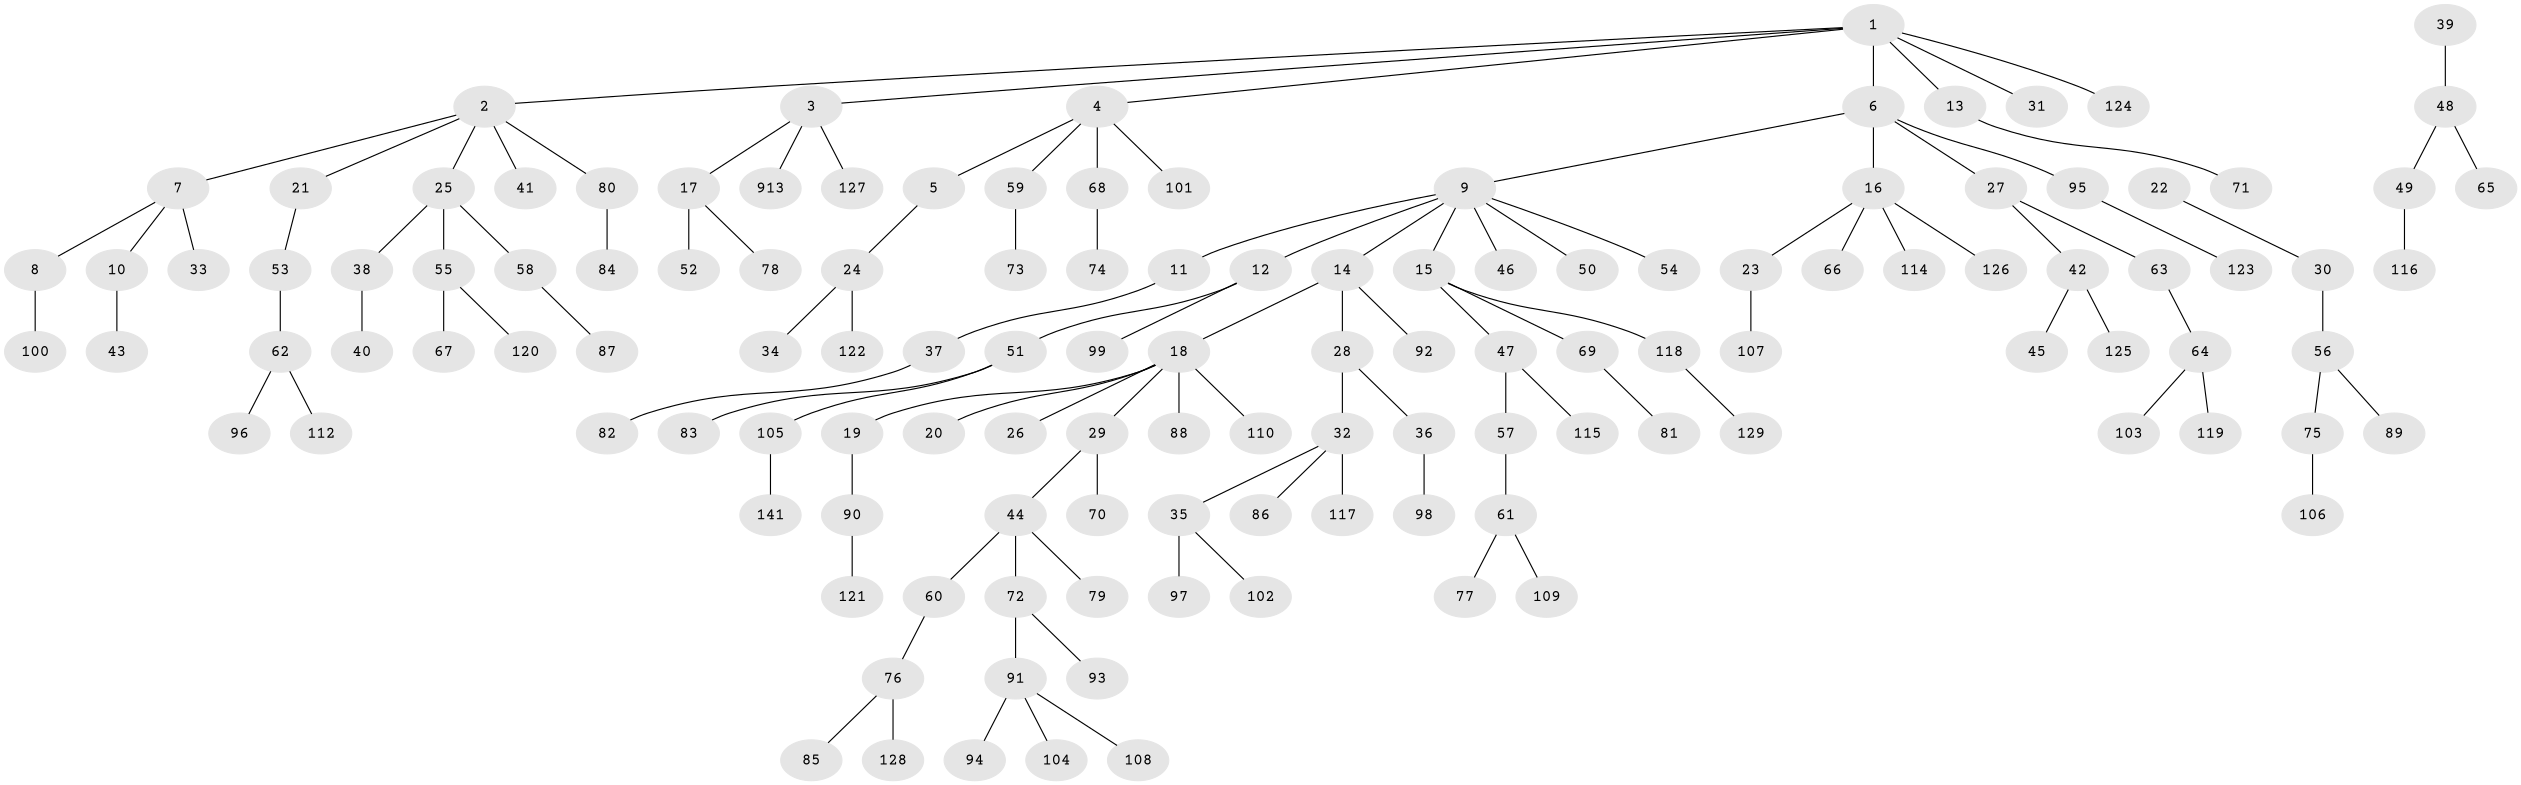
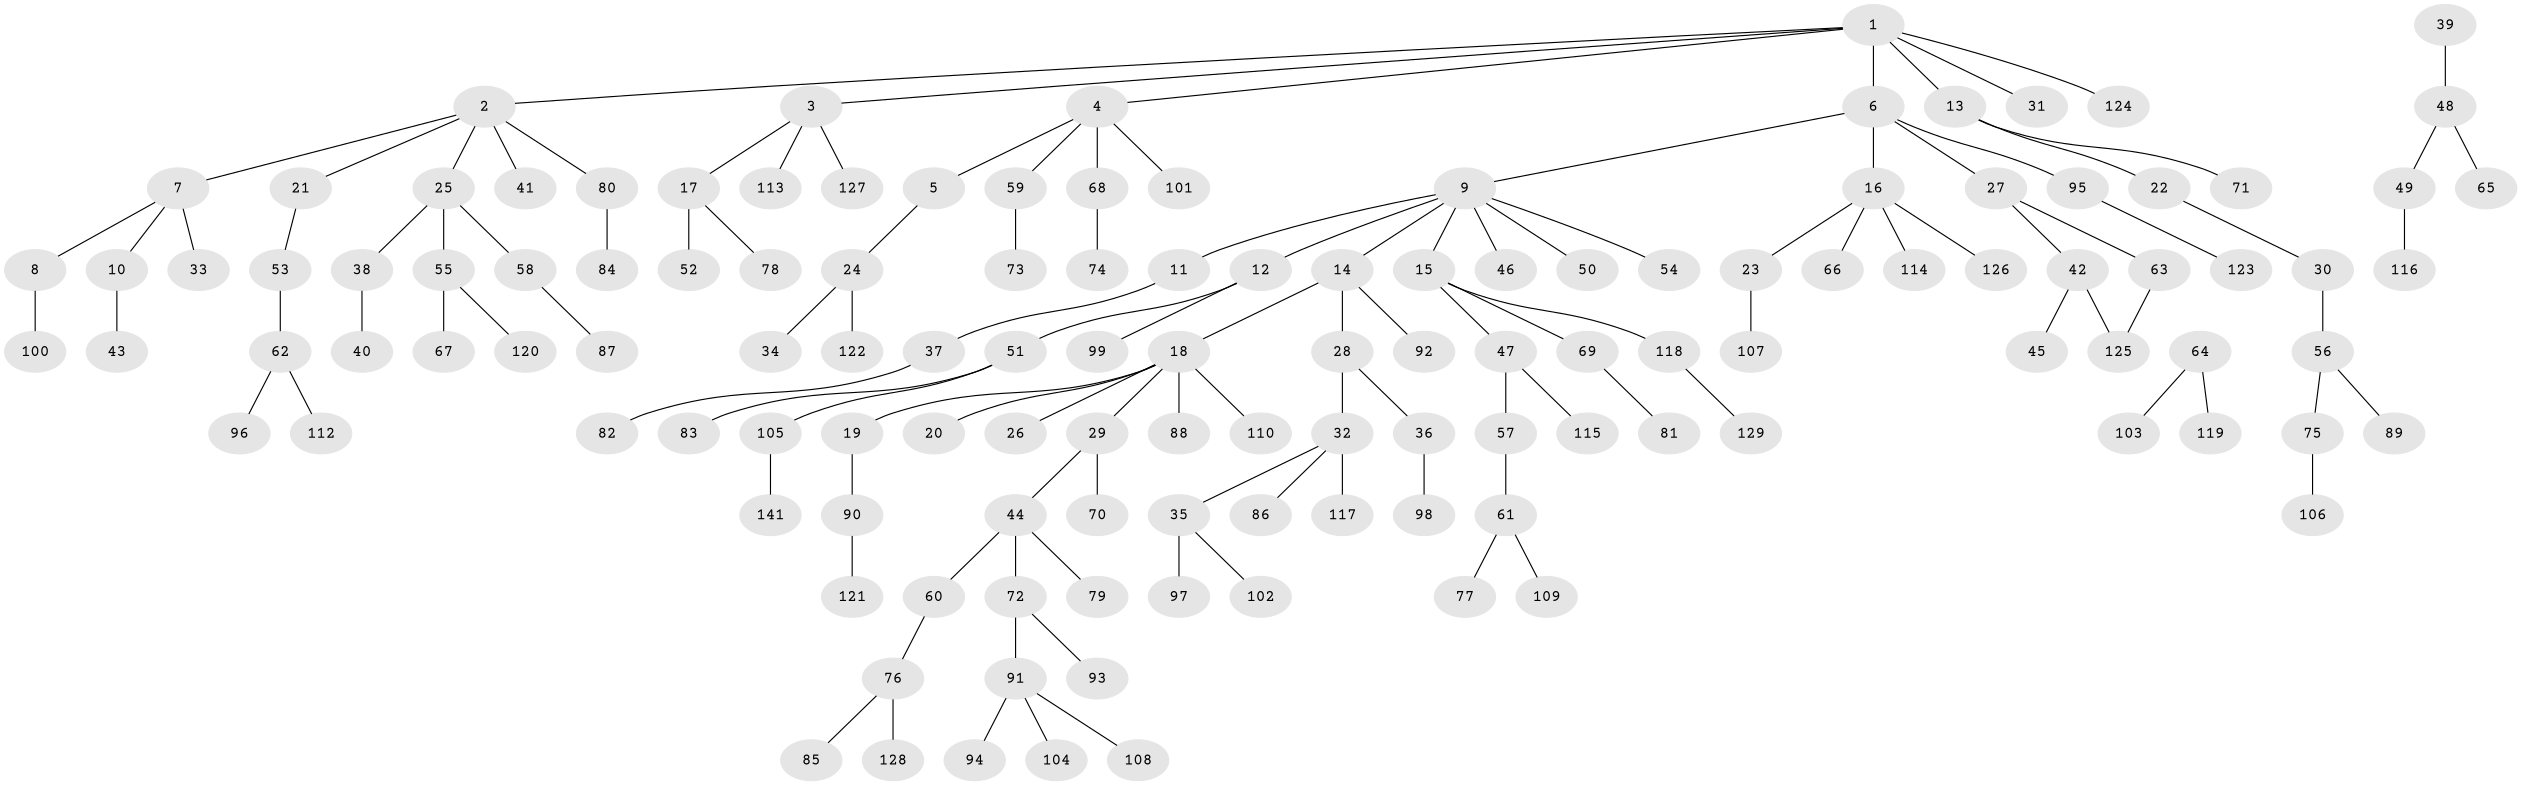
edge "13" -- "22": added
node "913": label "913" -> "113"
edge "63" -- "64": now "63" -- "125"
